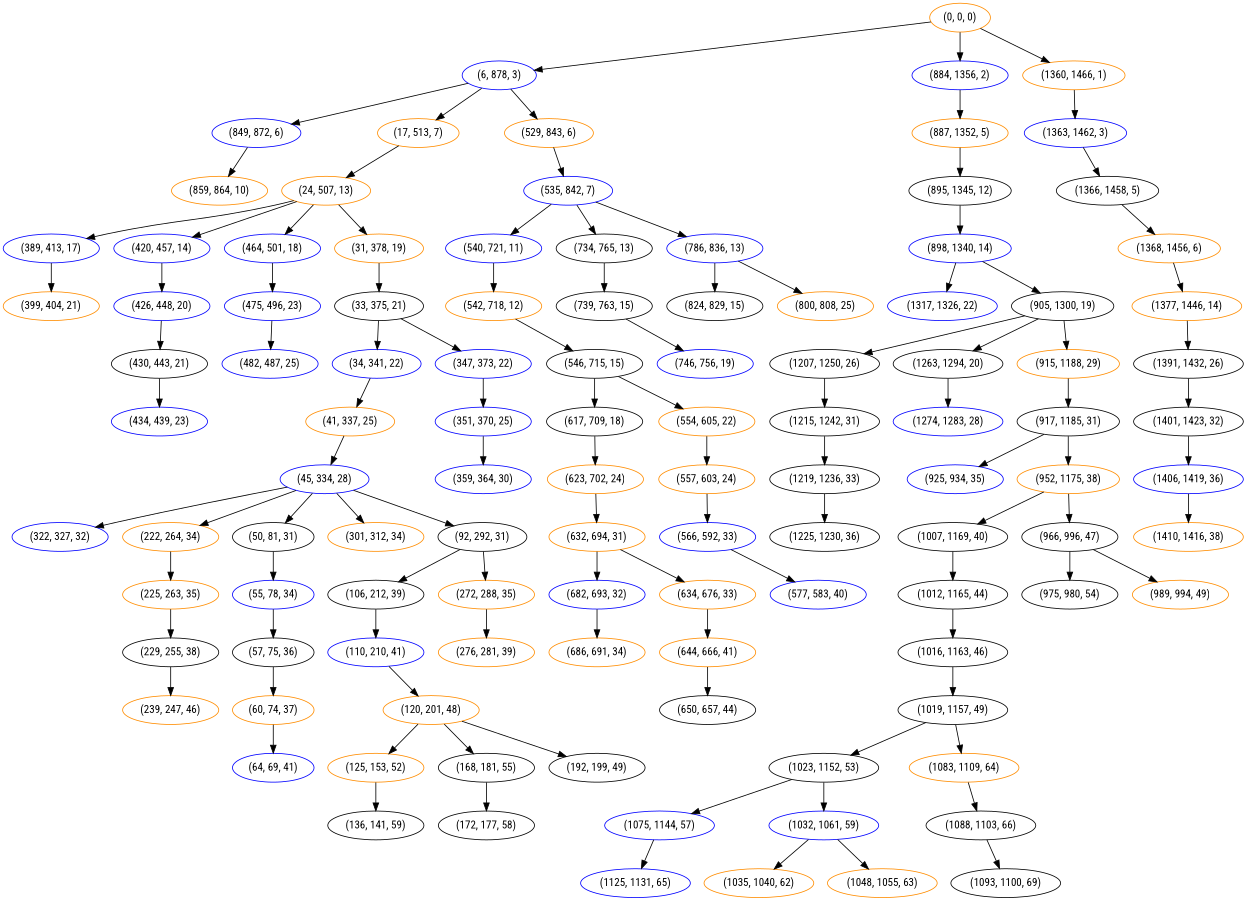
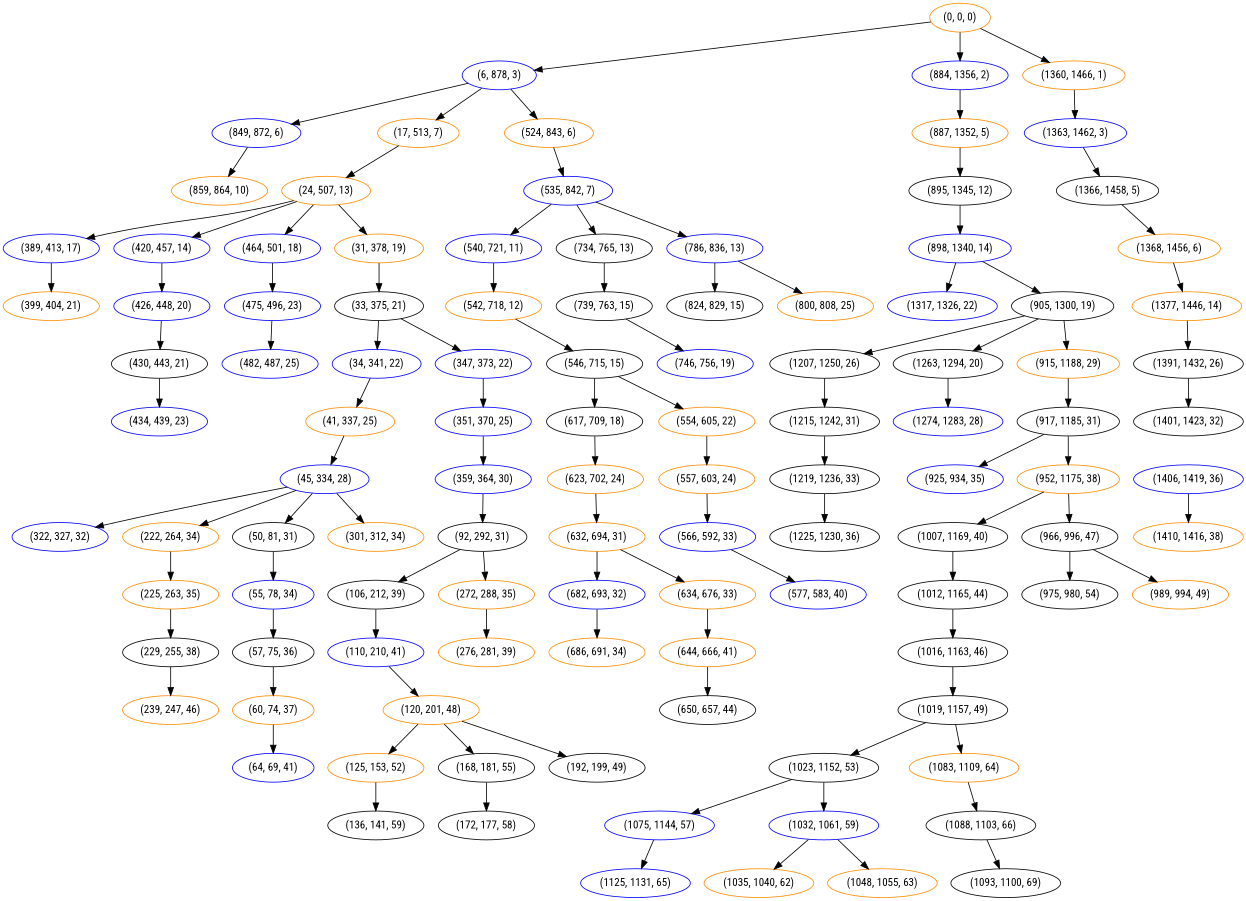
node "(529, 843, 6)": label "(529, 843, 6)" -> "(524, 843, 6)"
edge "(1401, 1423, 32)" -> "(1406, 1419, 36)": removed
edge "(45, 334, 28)" -> "(92, 292, 31)": now "(359, 364, 30)" -> "(92, 292, 31)"
